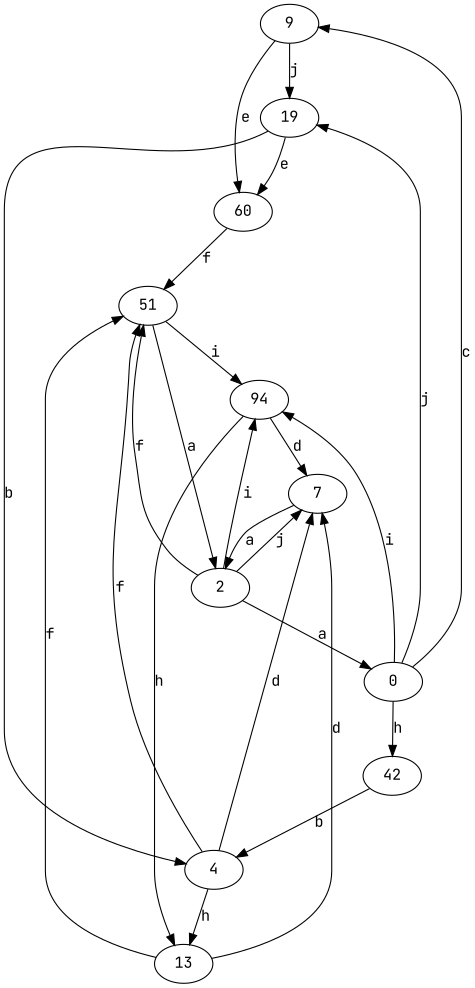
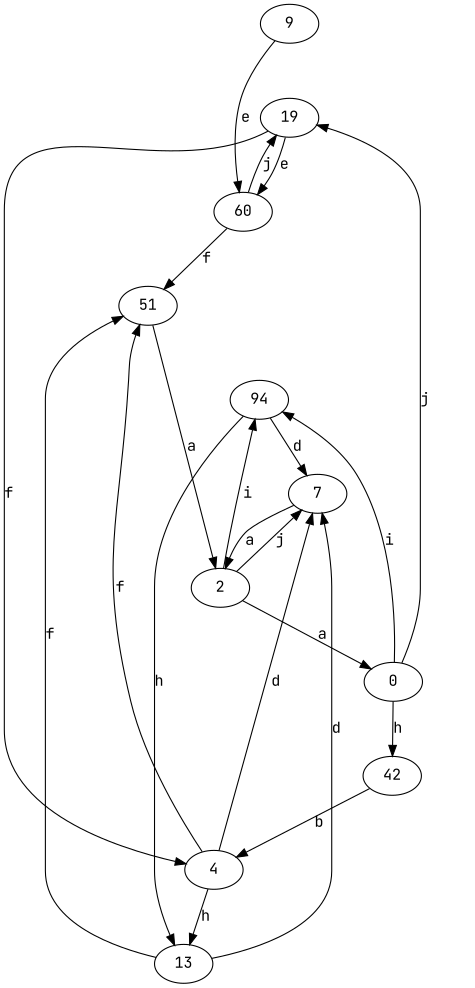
edge "9" -> "19": now "60" -> "19"
edge "0" -> "9": removed, label "c"
edge "51" -> "94": removed, label "i"
edge "2" -> "51": removed, label "f"
edge "19" -> "4": label "b" -> "f"
